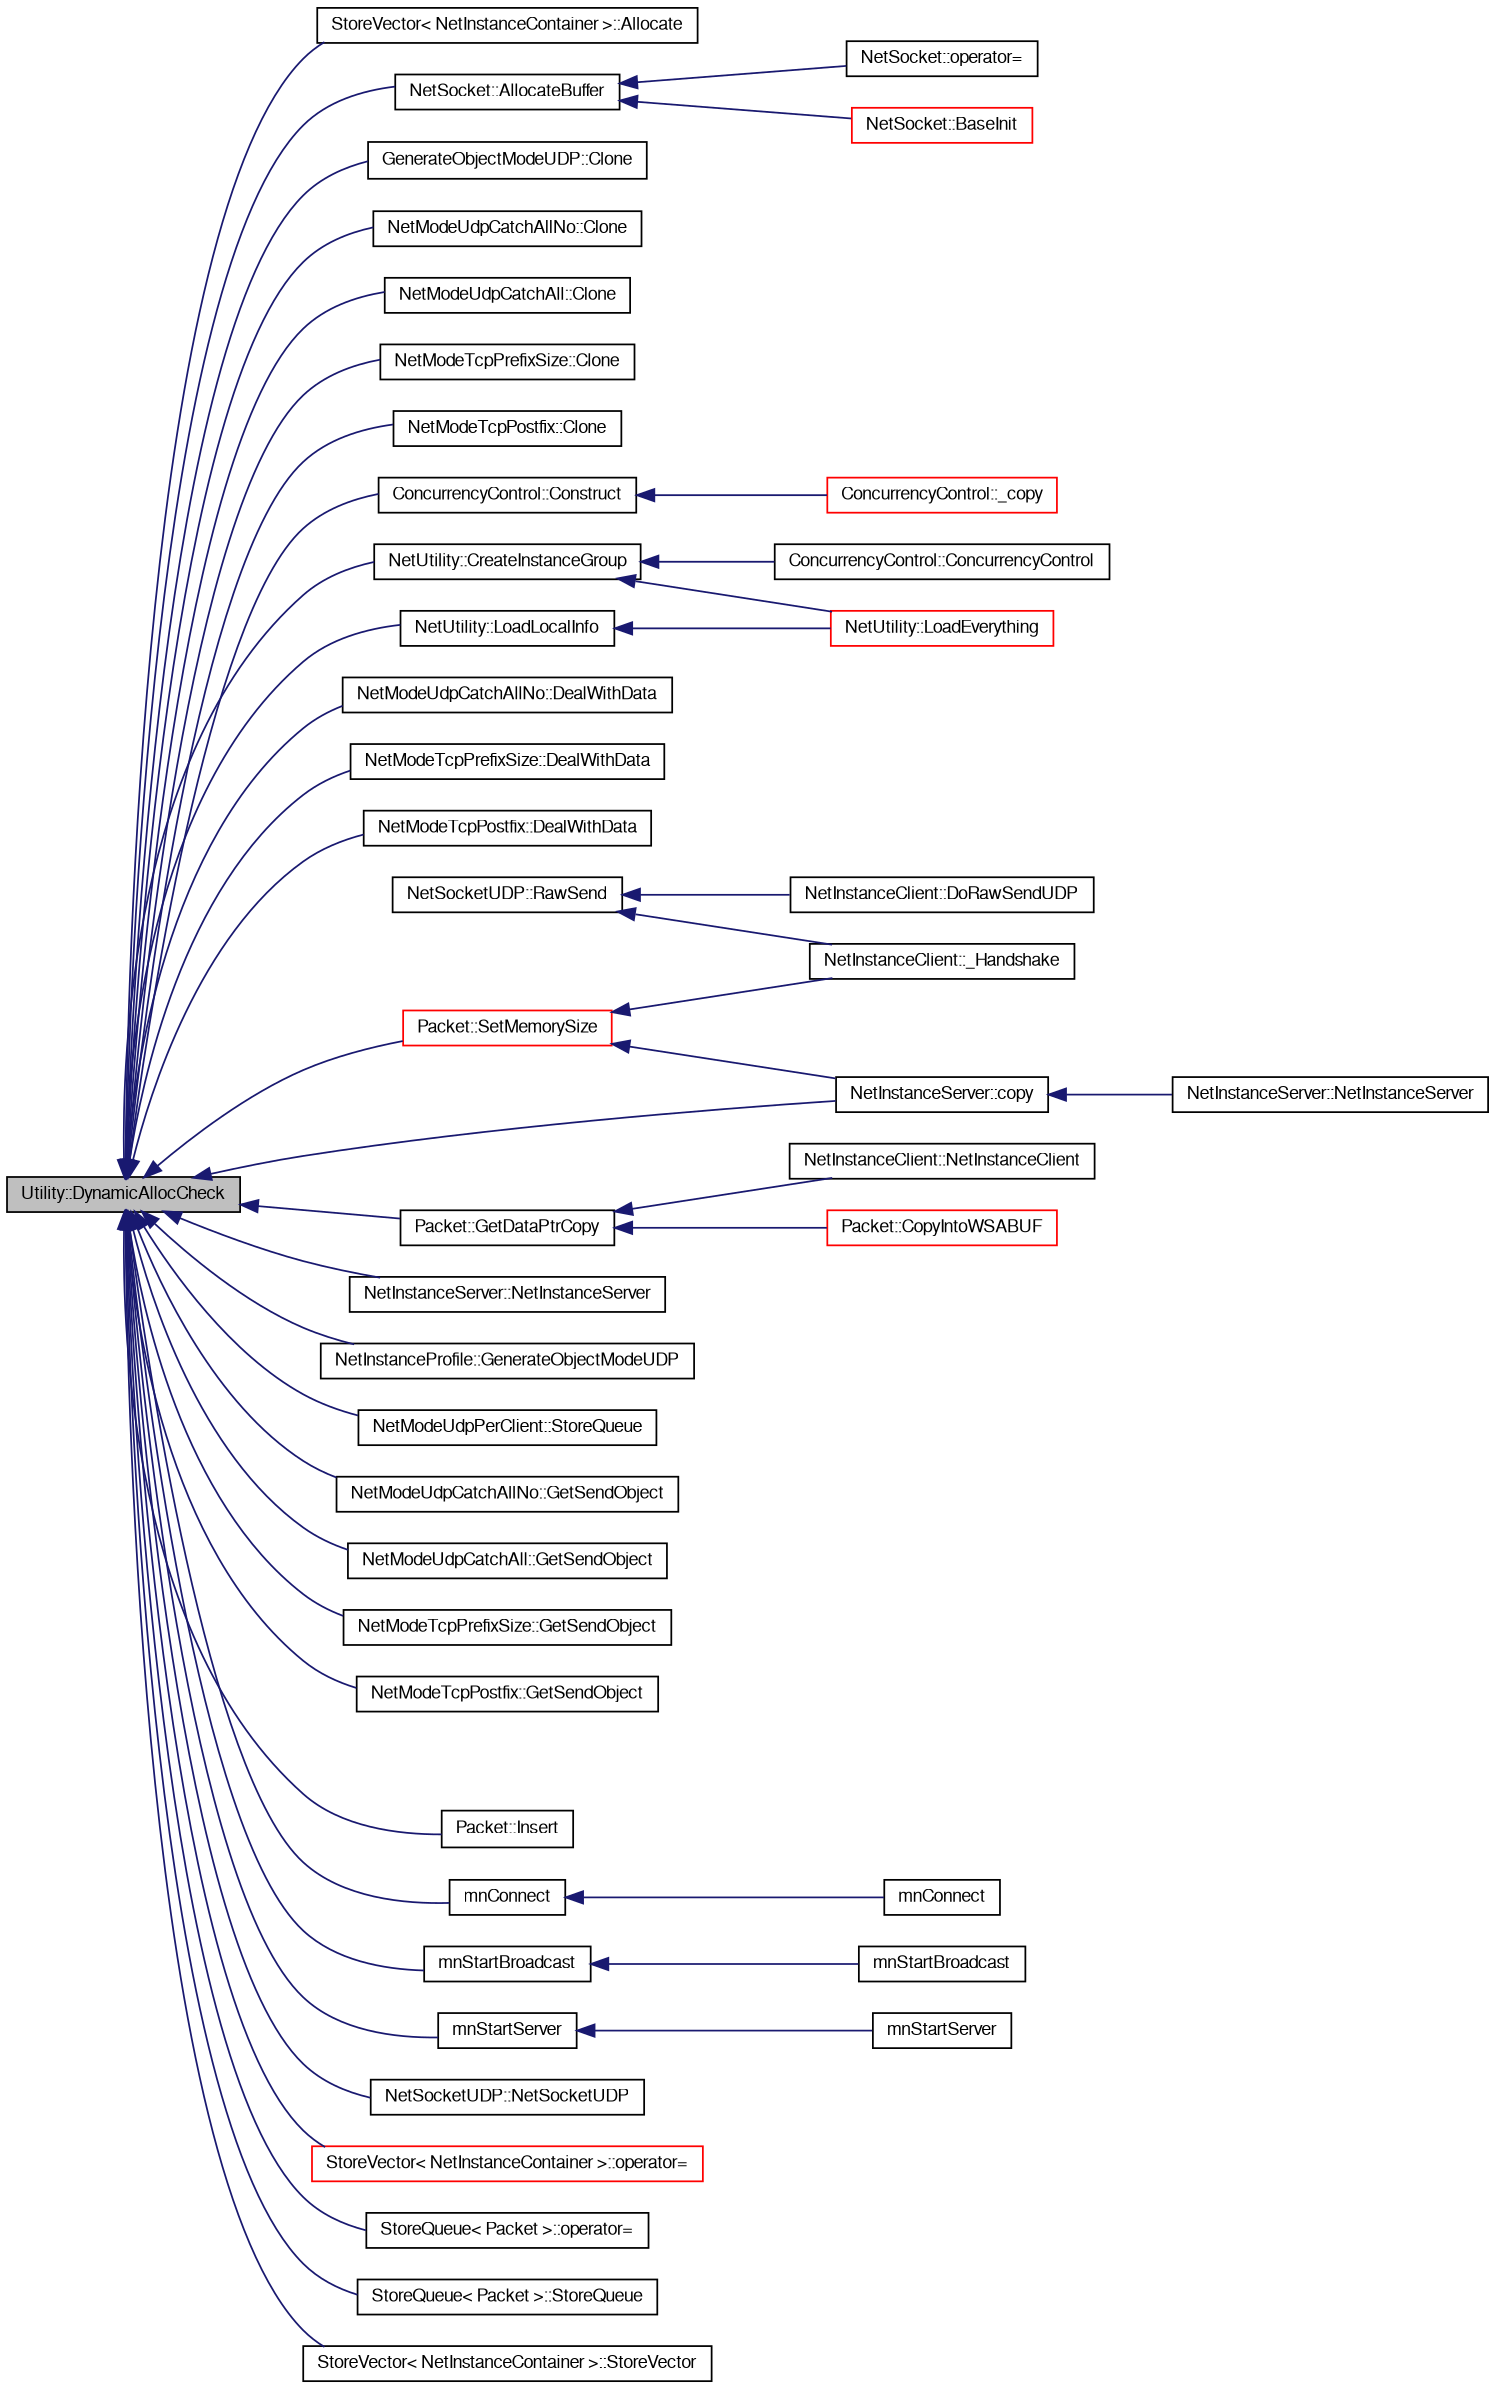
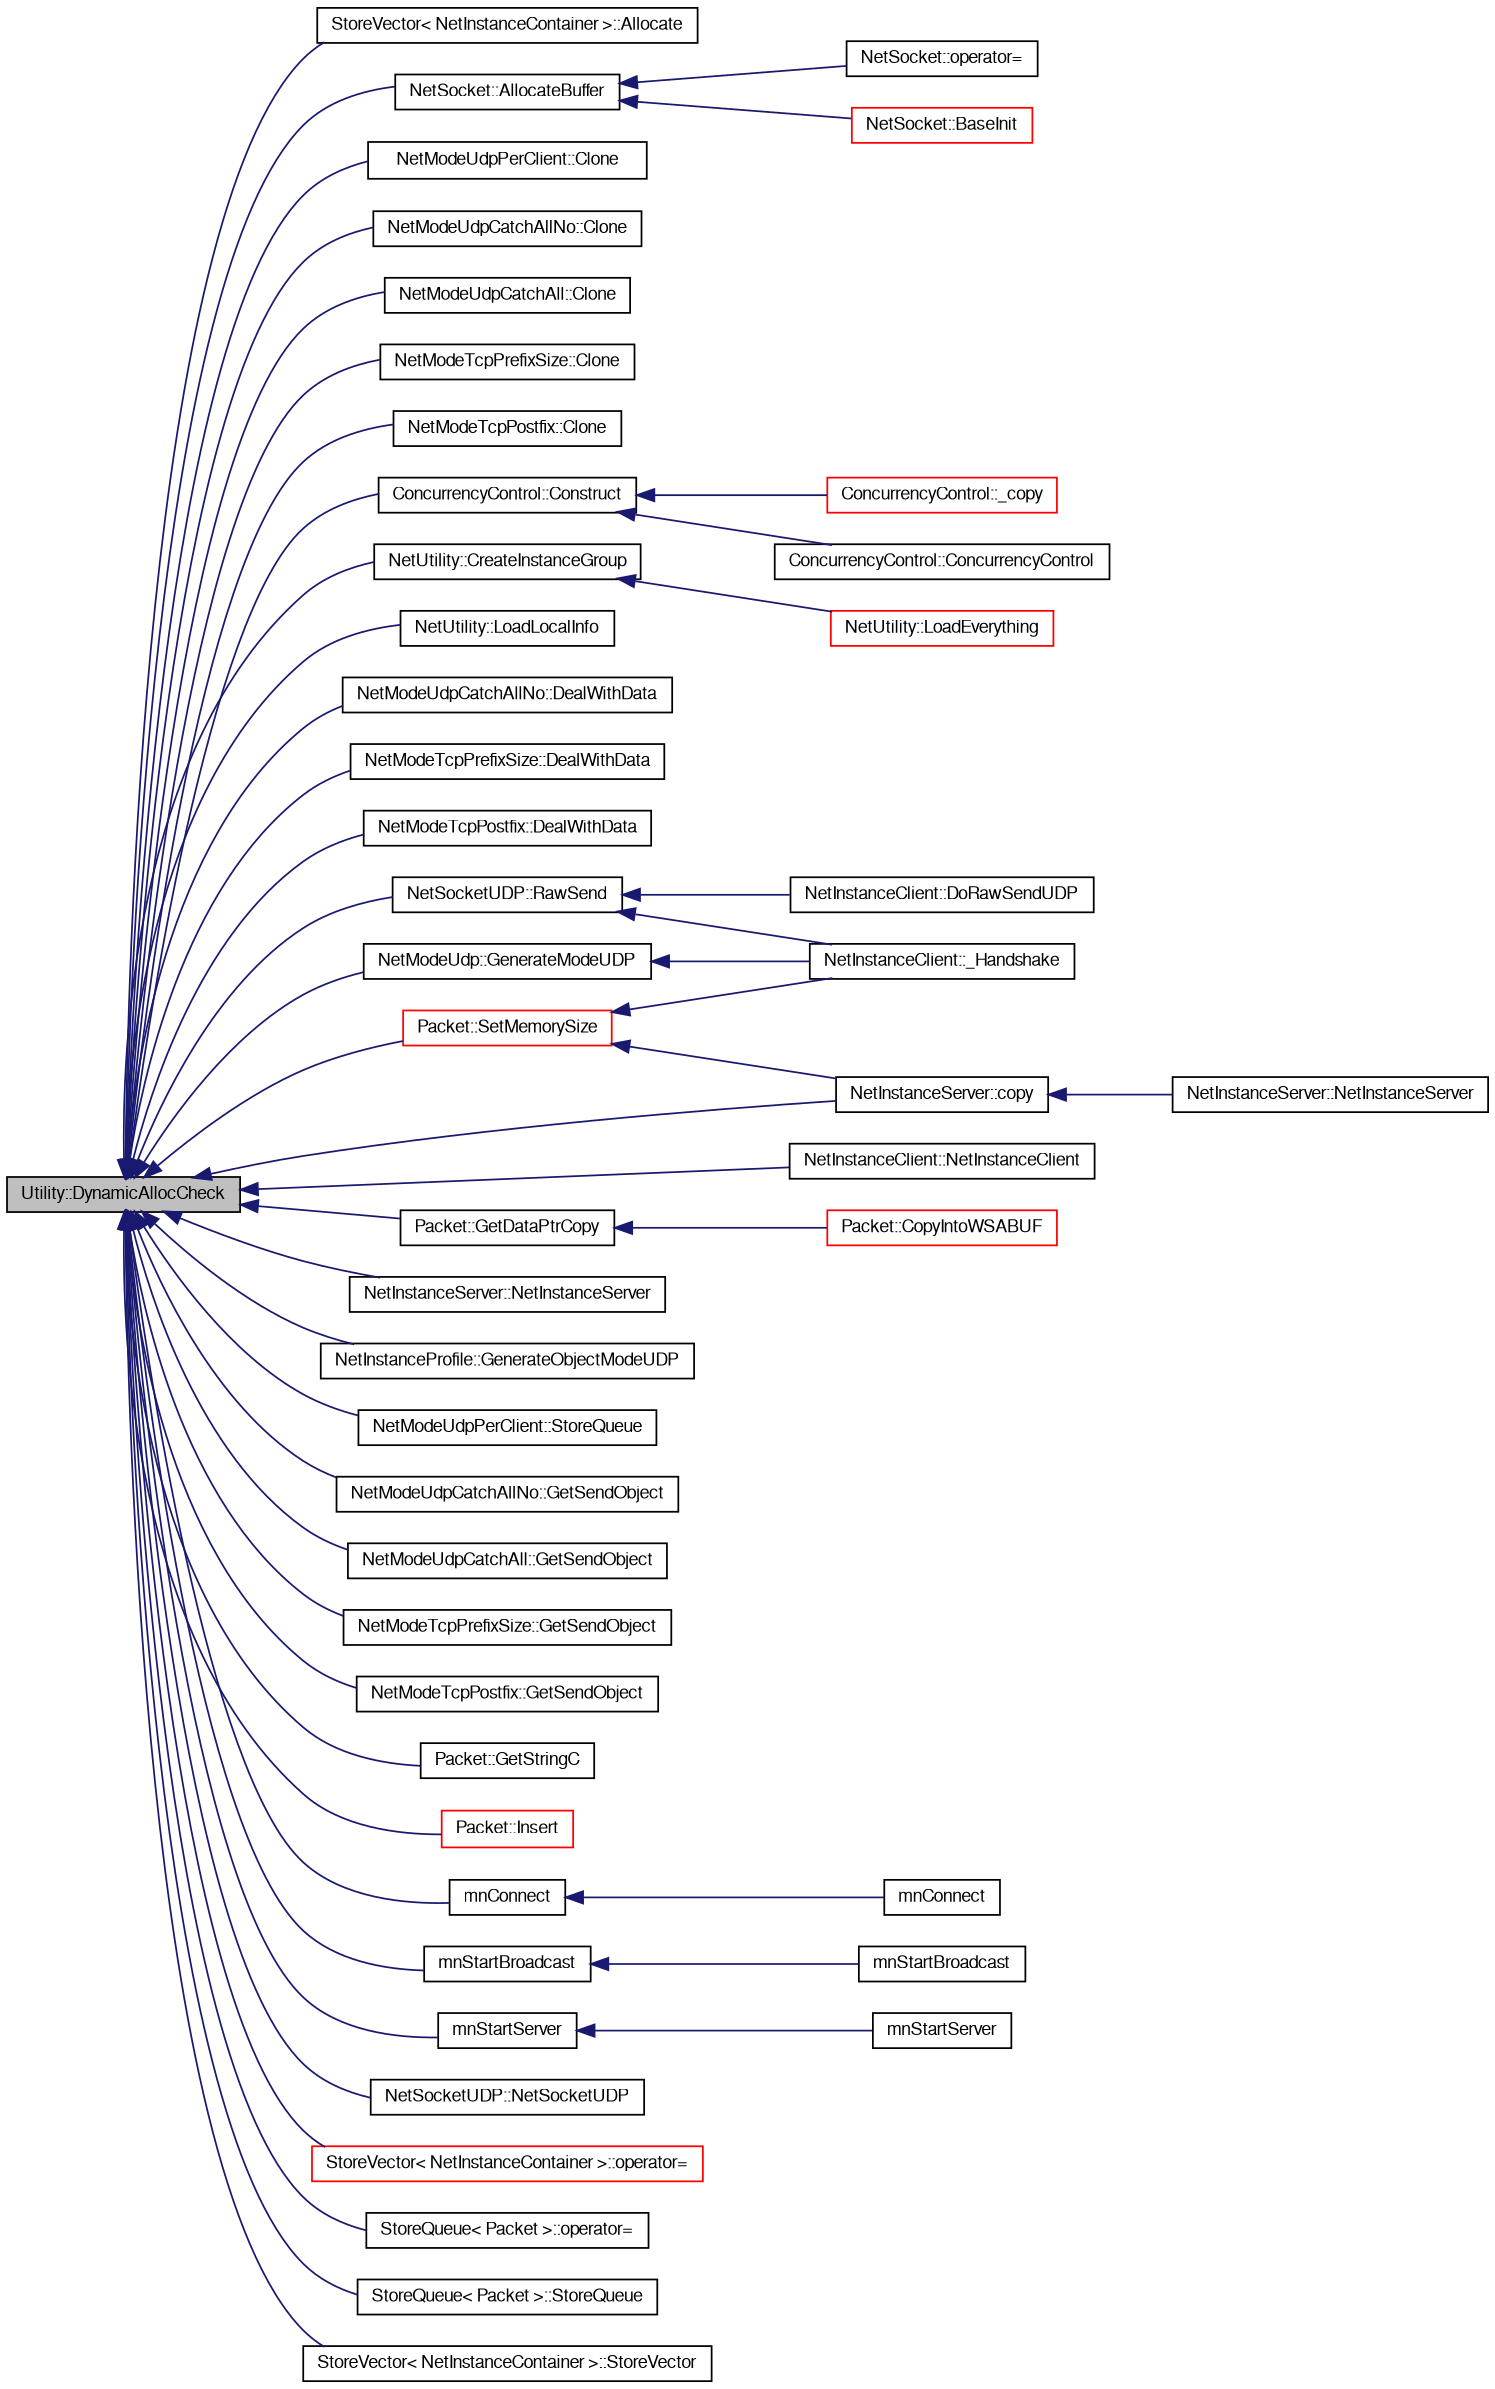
node "GenerateObjectModeUDP::Clone": label "GenerateObjectModeUDP::Clone" -> "NetModeUdpPerClient::Clone"
edge "ConcurrencyControl::ConcurrencyControl" -> "NetUtility::CreateInstanceGroup": now "ConcurrencyControl::ConcurrencyControl" -> "ConcurrencyControl::Construct"
edge "NetUtility::LoadEverything" -> "NetUtility::LoadLocalInfo": removed
node "NetModeUdp::GenerateModeUDP": added
edge "NetSocketUDP::RawSend" -> "Utility::DynamicAllocCheck": added
edge "NetInstanceClient::NetInstanceClient" -> "Packet::GetDataPtrCopy": now "NetInstanceClient::NetInstanceClient" -> "Utility::DynamicAllocCheck"
node "Packet::GetStringC": added
node "Packet::Insert": color black -> red
